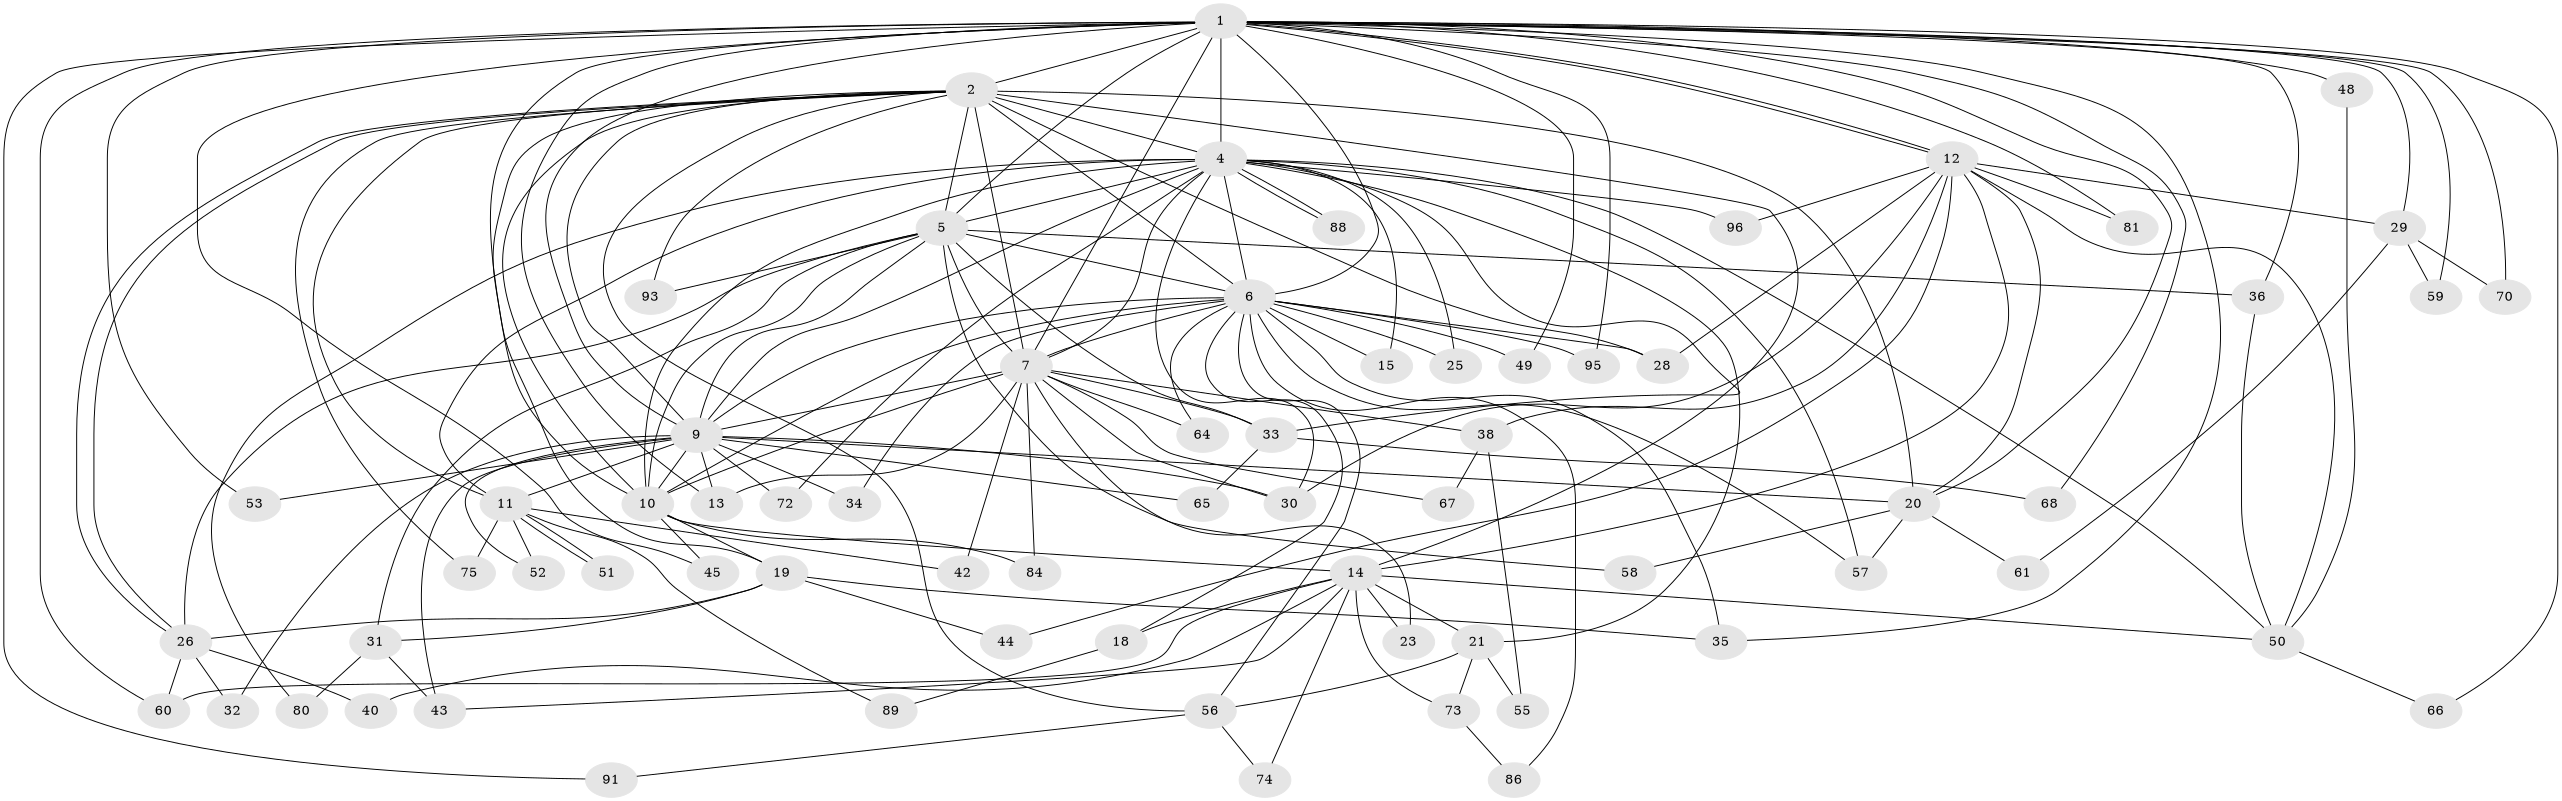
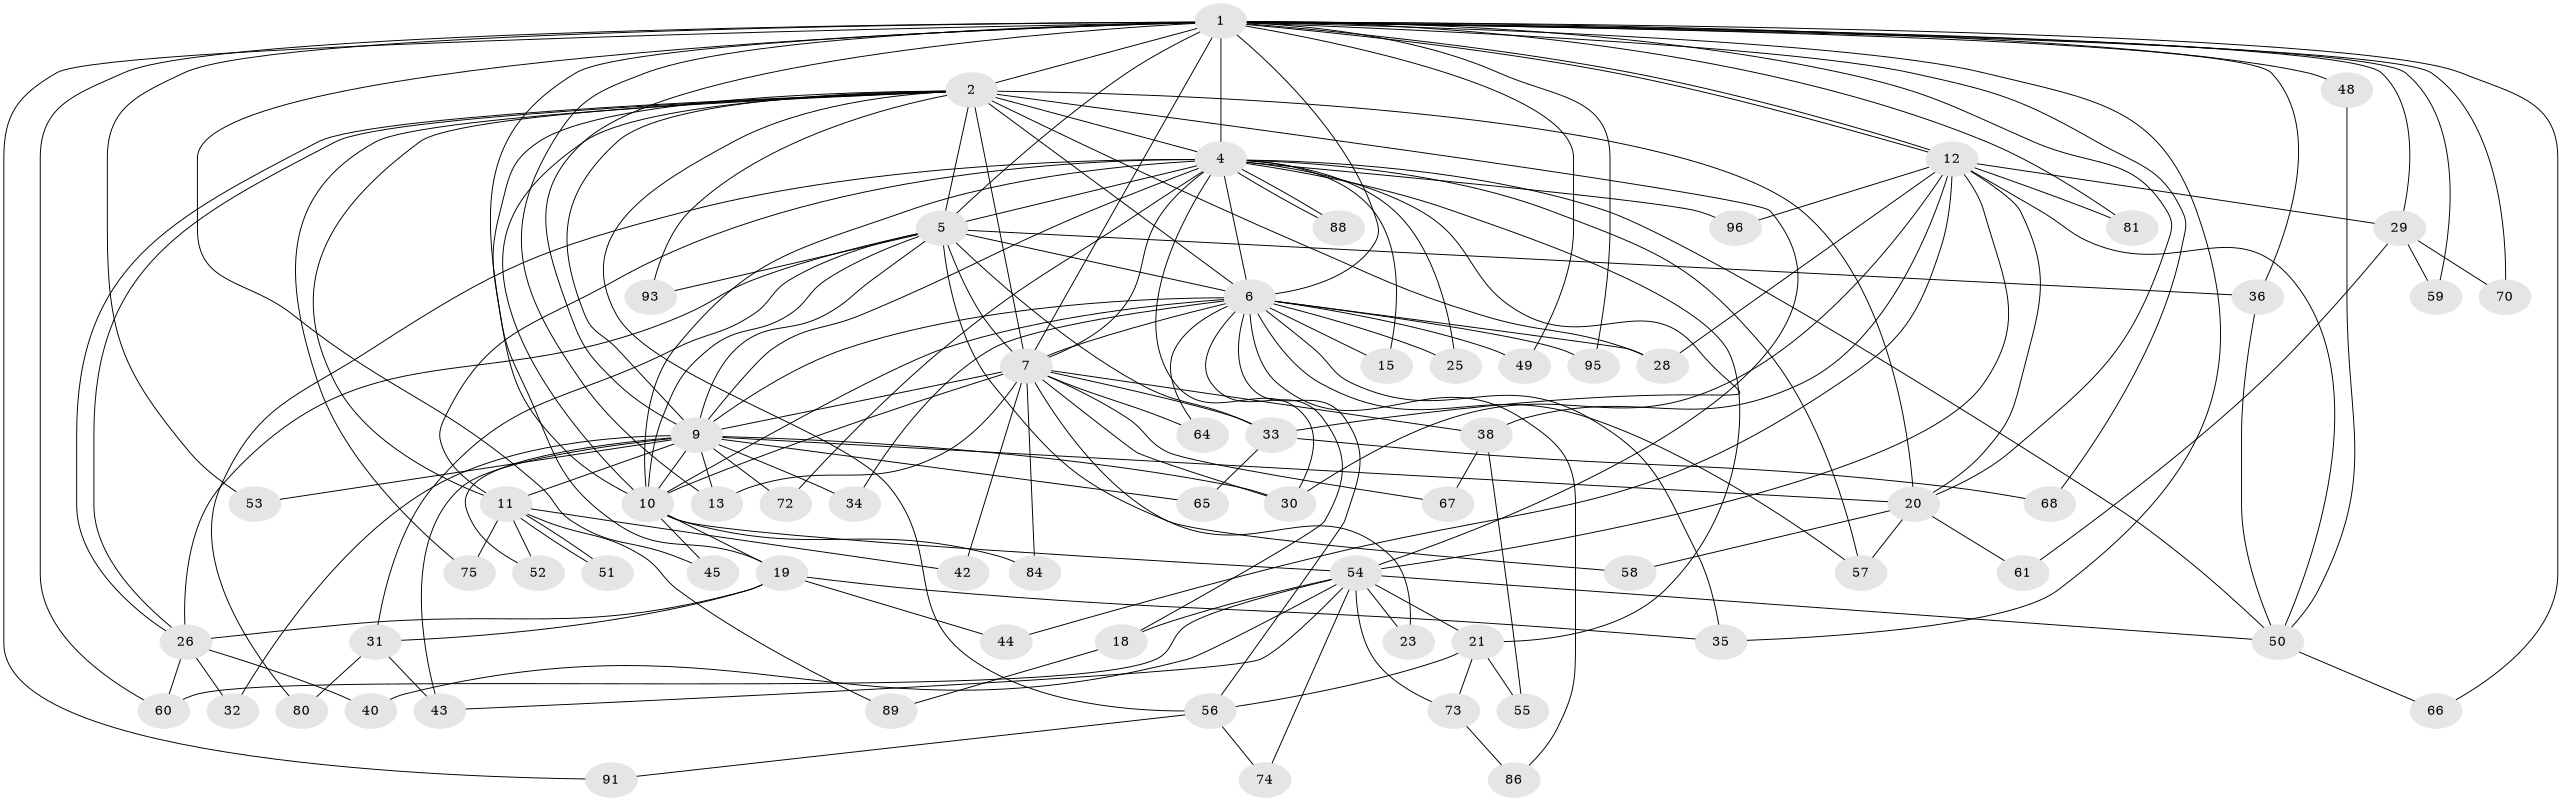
node "14": label "14" -> "54"
